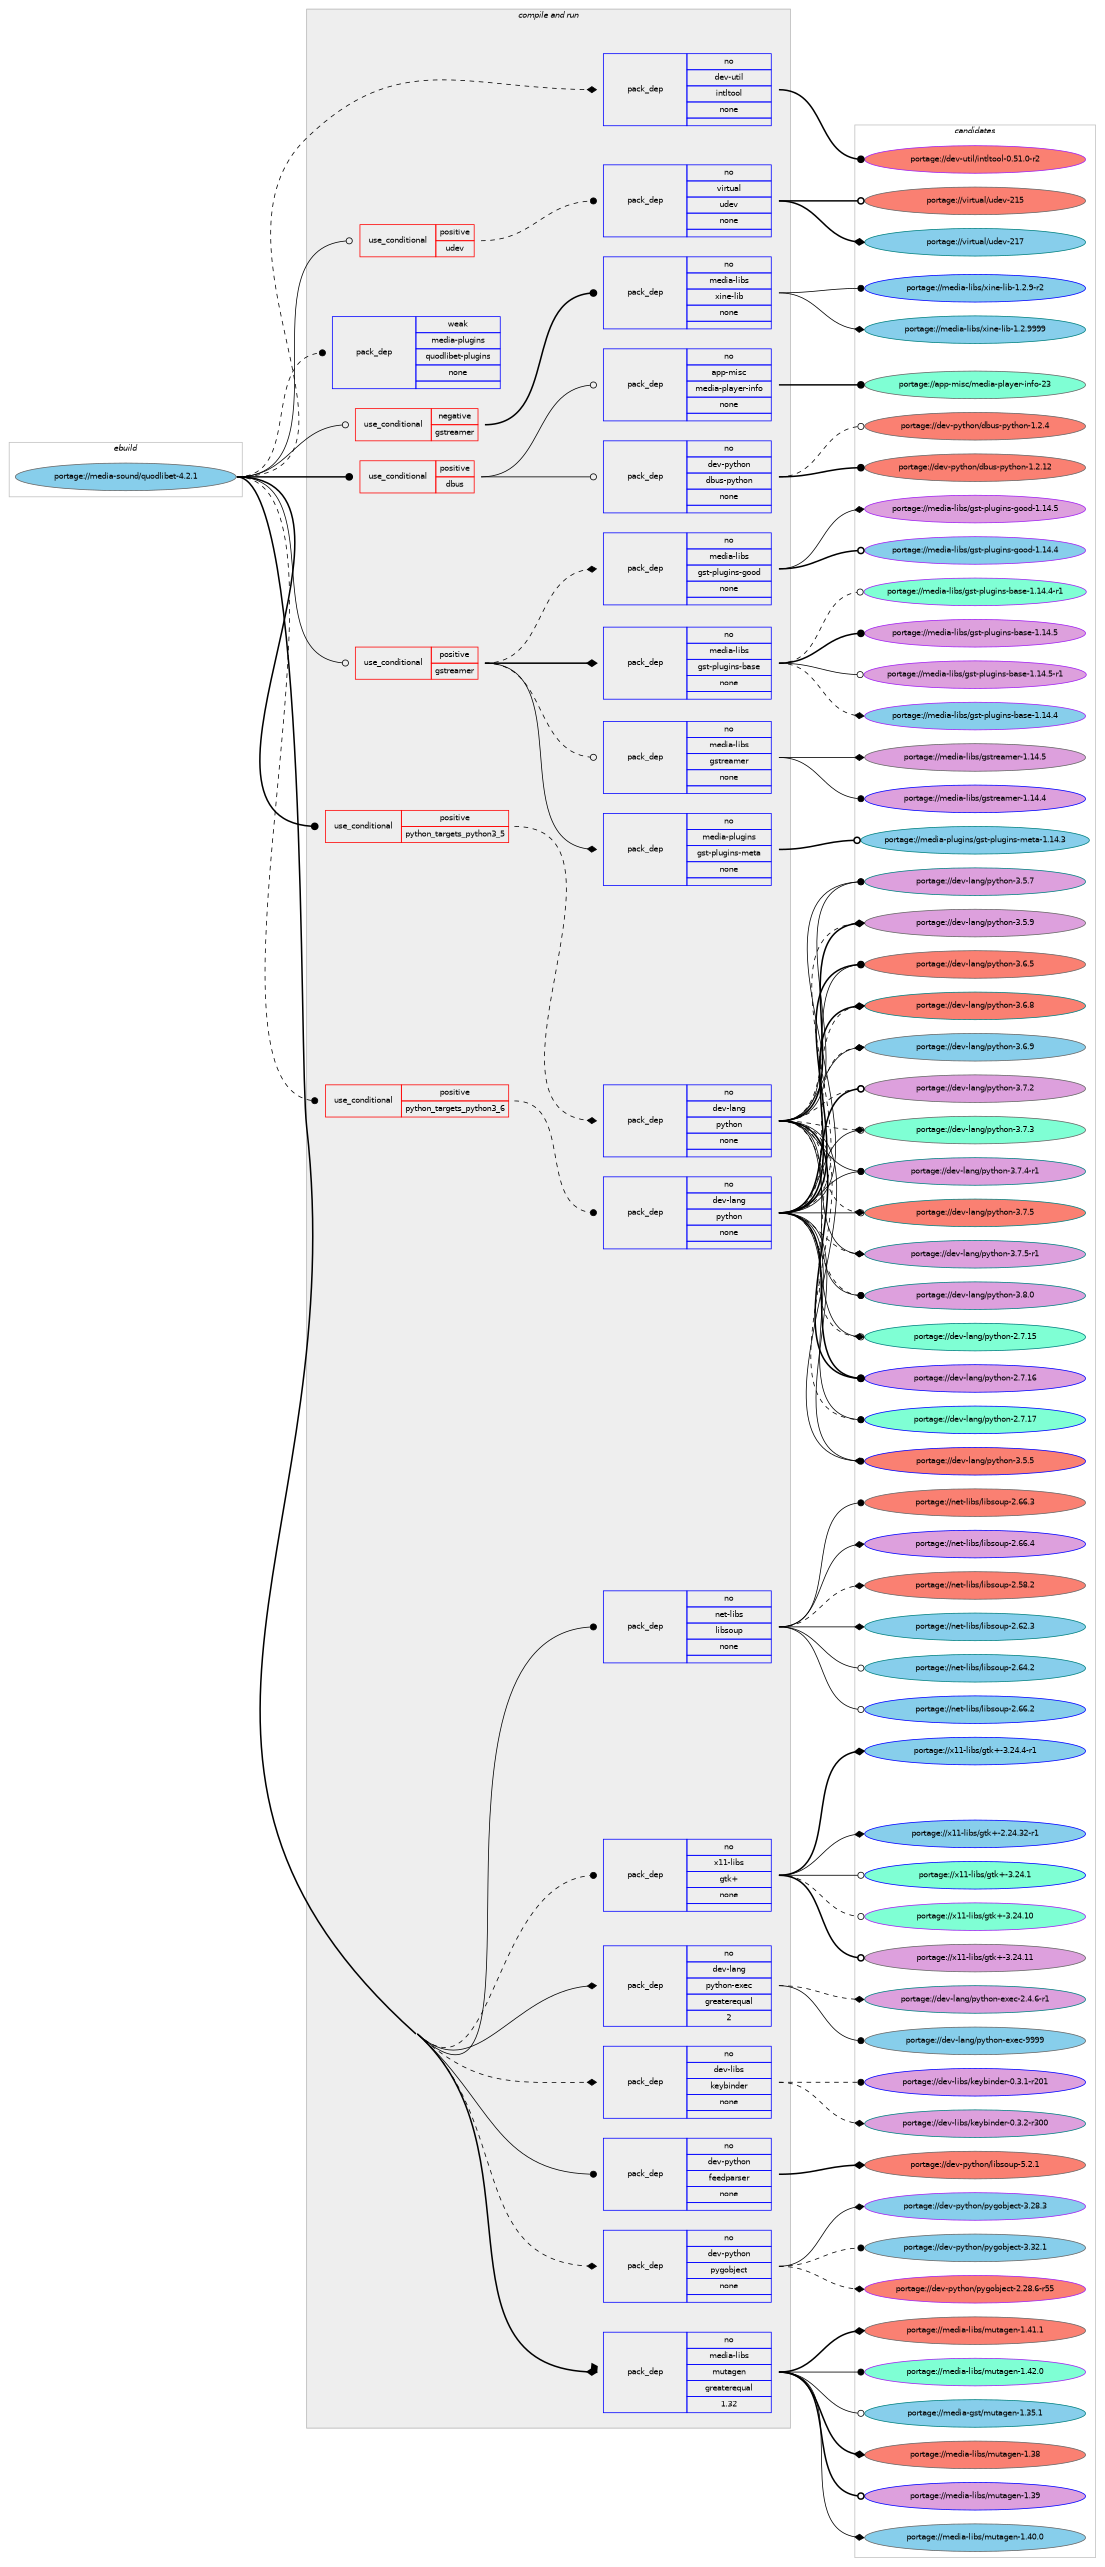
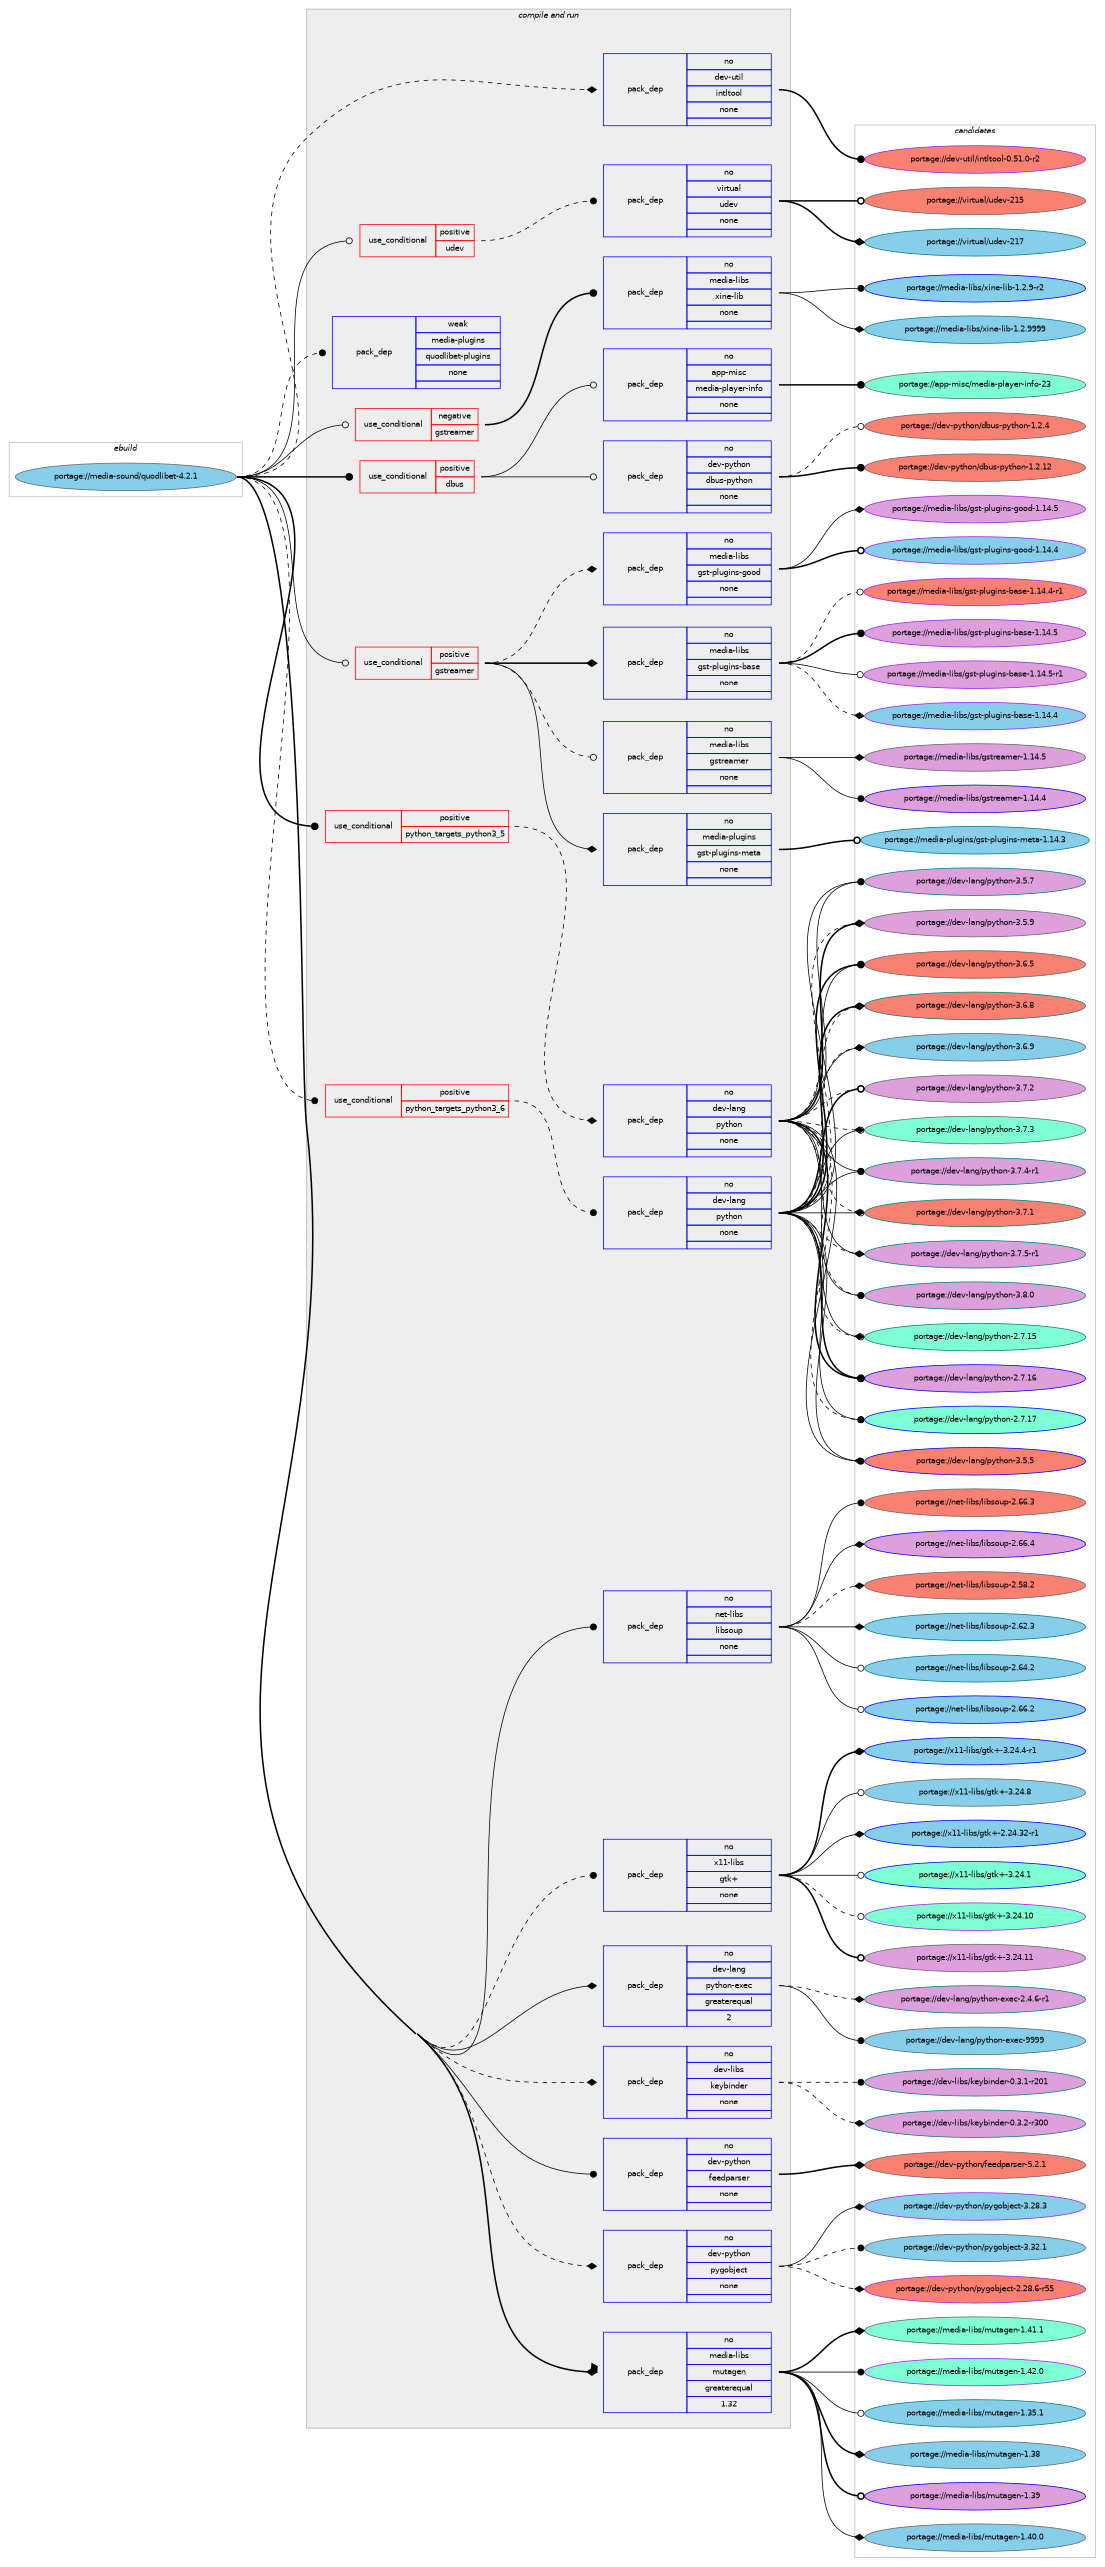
node "portage://media-libs/gst-plugins-base-1.14.4-r1": fillcolor aquamarine -> salmon
node "portage://dev-lang/python-3.7.5": label "portage://dev-lang/python-3.7.5" -> "portage://dev-lang/python-3.7.1"
node "portage://x11-libs/gtk+-3.24.8": added
node "portage://dev-libs/keybinder-0.3.1-r201": color blue -> teal
node "portage://dev-python/libsoup-5.2.1": label "portage://dev-python/libsoup-5.2.1" -> "portage://dev-python/feedparser-5.2.1"
node "portage://media-libs/mutagen-1.41.1": fillcolor salmon -> aquamarine
node "portage://media-gst/mutagen-1.35.1": label "portage://media-gst/mutagen-1.35.1" -> "portage://media-libs/mutagen-1.35.1"
node "portage://media-libs/mutagen-1.38": fillcolor salmon -> skyblue
